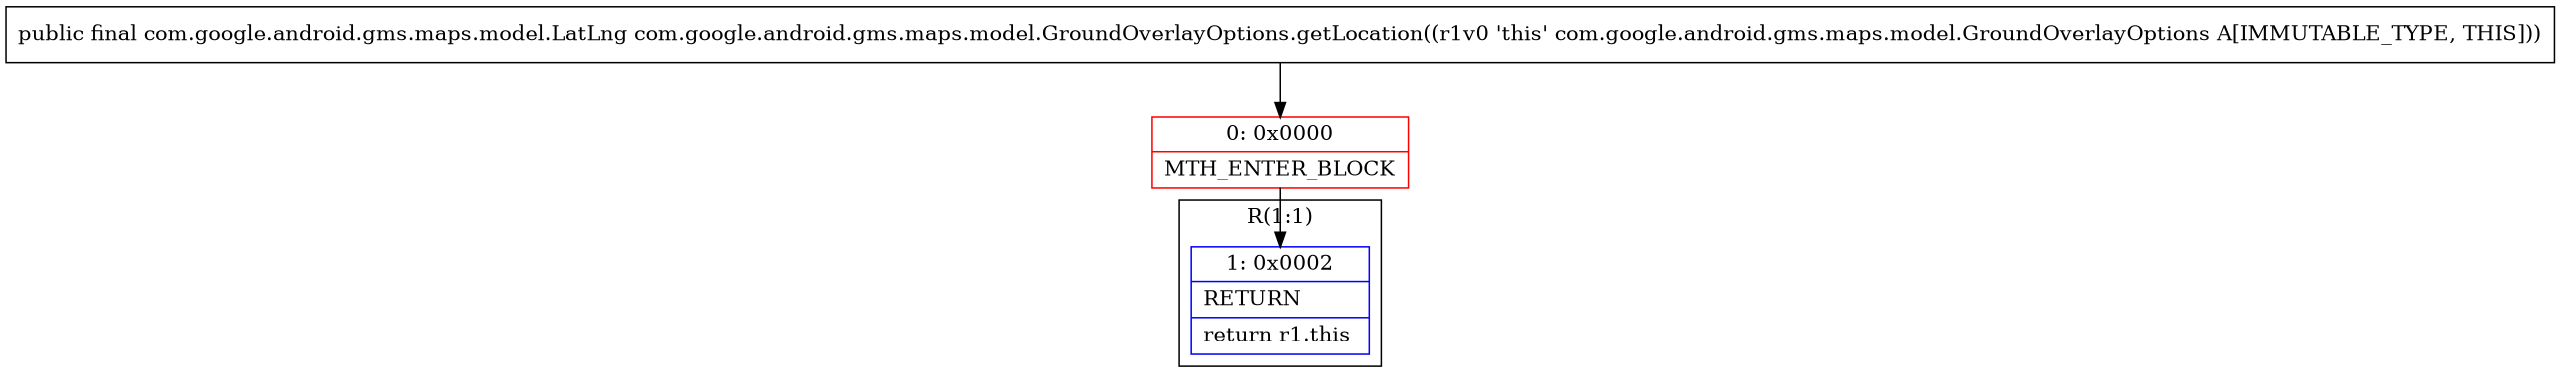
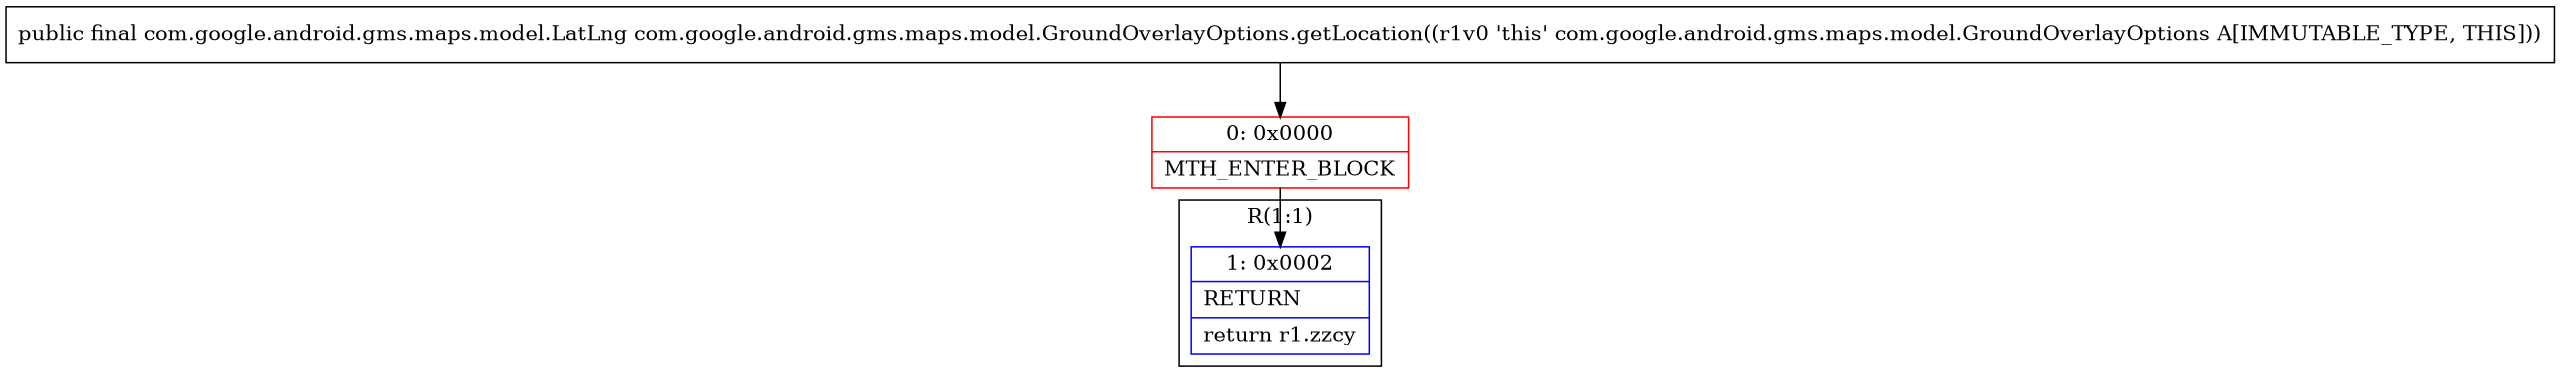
node "1: 0x0002": text "return r1.this" -> "return r1.zzcy"
